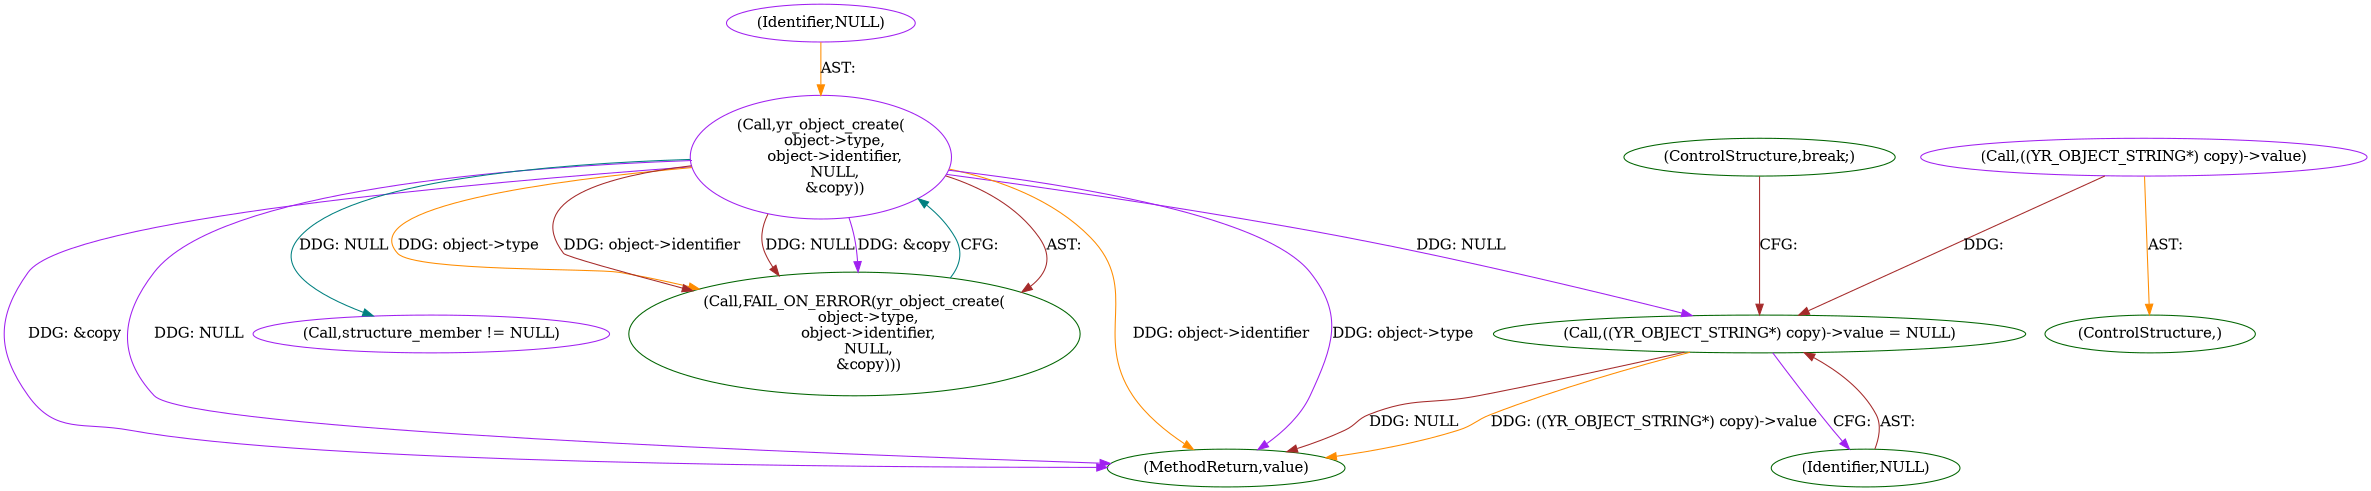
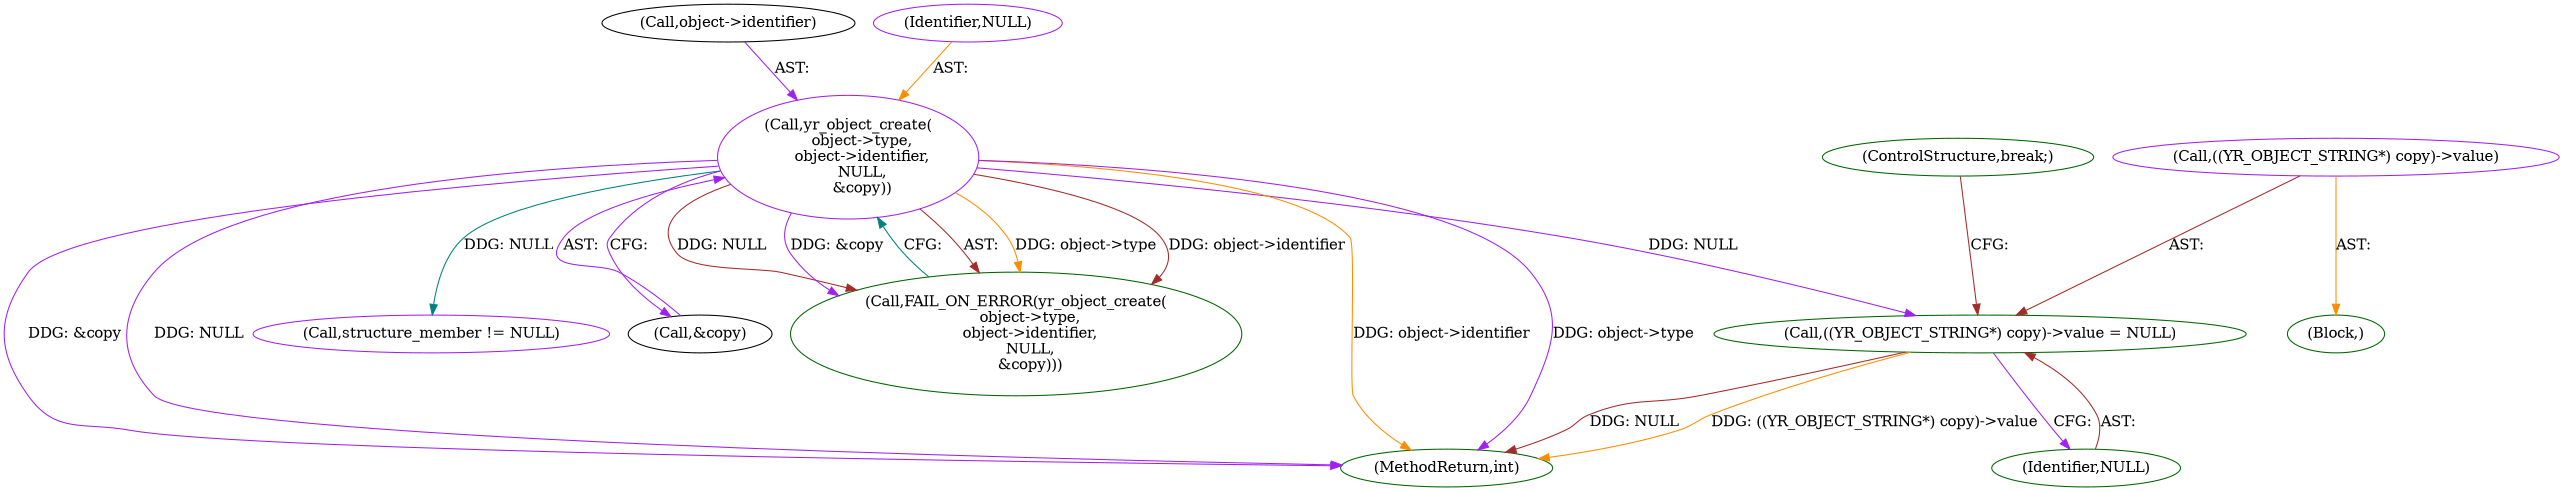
node "(Call,object->identifier)": added
edge "(Call,((YR_OBJECT_STRING*) copy)->value)" -> "(Call,((YR_OBJECT_STRING*) copy)->value = NULL)": label "DDG: " -> "AST: "
node "(Call,&copy)": added
node "(ControlStructure,)": label "(ControlStructure,)" -> "(Block,)"
node "(MethodReturn,value)": label "(MethodReturn,value)" -> "(MethodReturn,int)"
